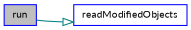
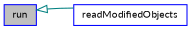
edge "run" -> "readModifiedObjects": reversed
